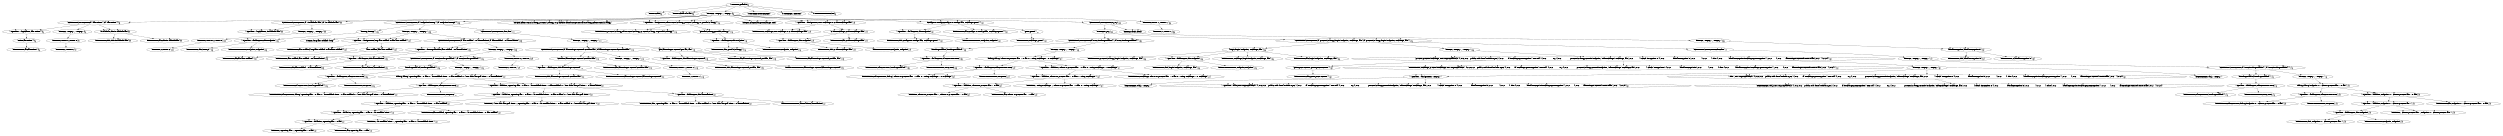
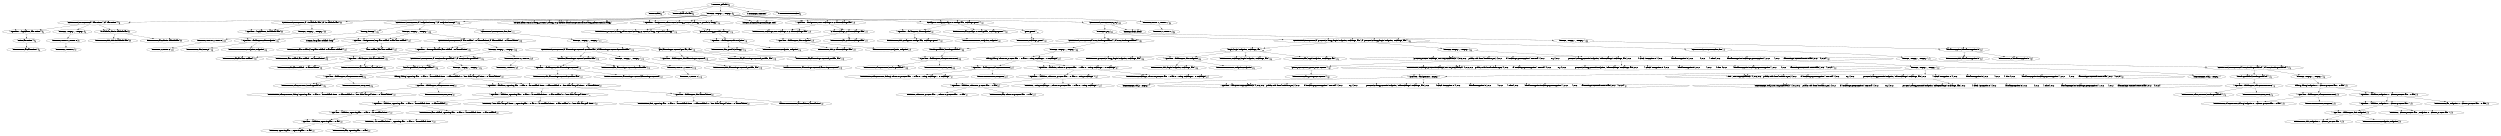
node "(MODIFIER,PROTECTED)": removed
